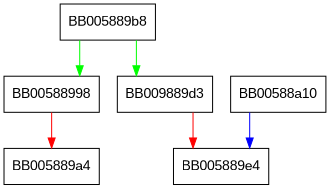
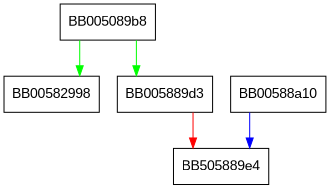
node "BB005889b8": label "BB005889b8" -> "BB005089b8"
node "BB00588998": label "BB00588998" -> "BB00582998"
node "BB009889d3": label "BB009889d3" -> "BB005889d3"
node "BB005889a4": removed
node "BB005889e4": label "BB005889e4" -> "BB505889e4"
